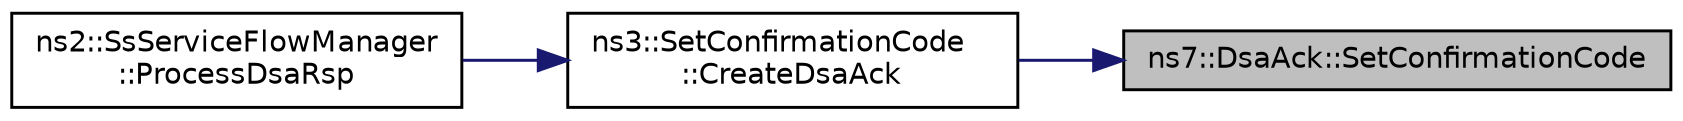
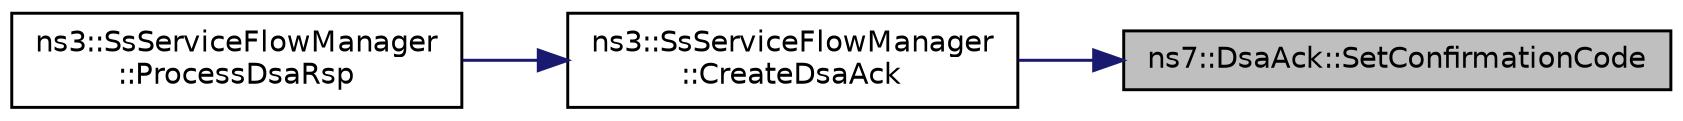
node "ns2::SsServiceFlowManager ::ProcessDsaRsp": label "ns2::SsServiceFlowManager ::ProcessDsaRsp" -> "ns3::SsServiceFlowManager ::ProcessDsaRsp"
node "ns3::SetConfirmationCode ::CreateDsaAck": label "ns3::SetConfirmationCode ::CreateDsaAck" -> "ns3::SsServiceFlowManager ::CreateDsaAck"
